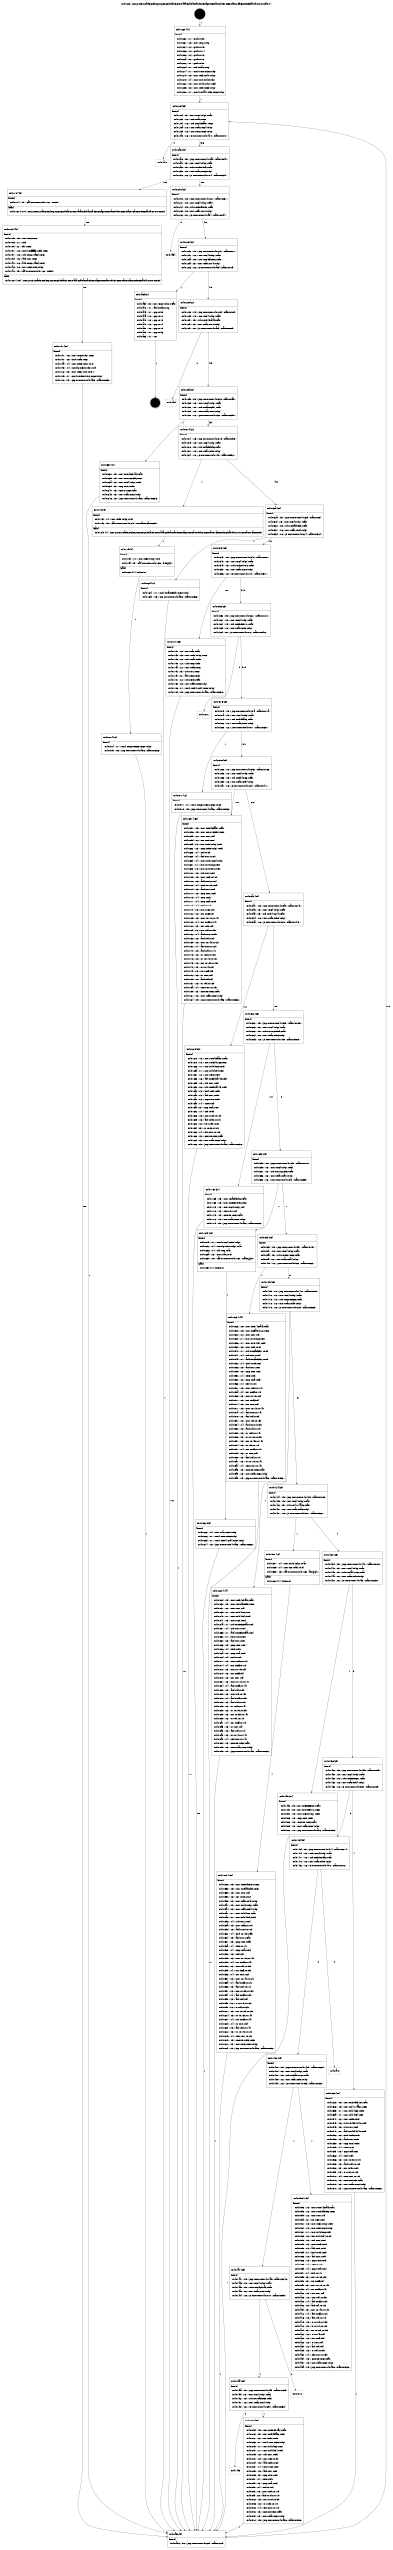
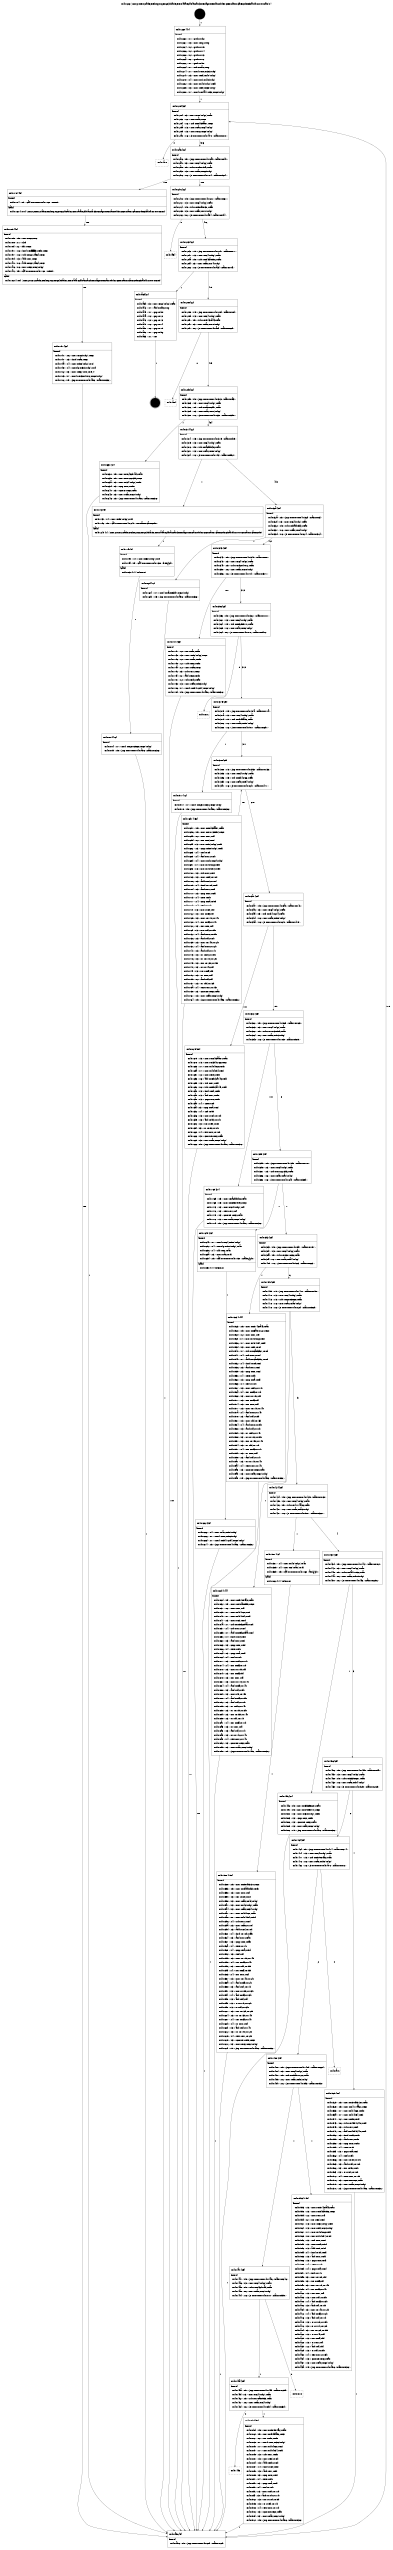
edge "0x40138e [25]" -> "0x4016d1 [152]": reversed
edge "0x401923 [144]" -> "0x401a96 [5]": label " 101" -> " 1"
